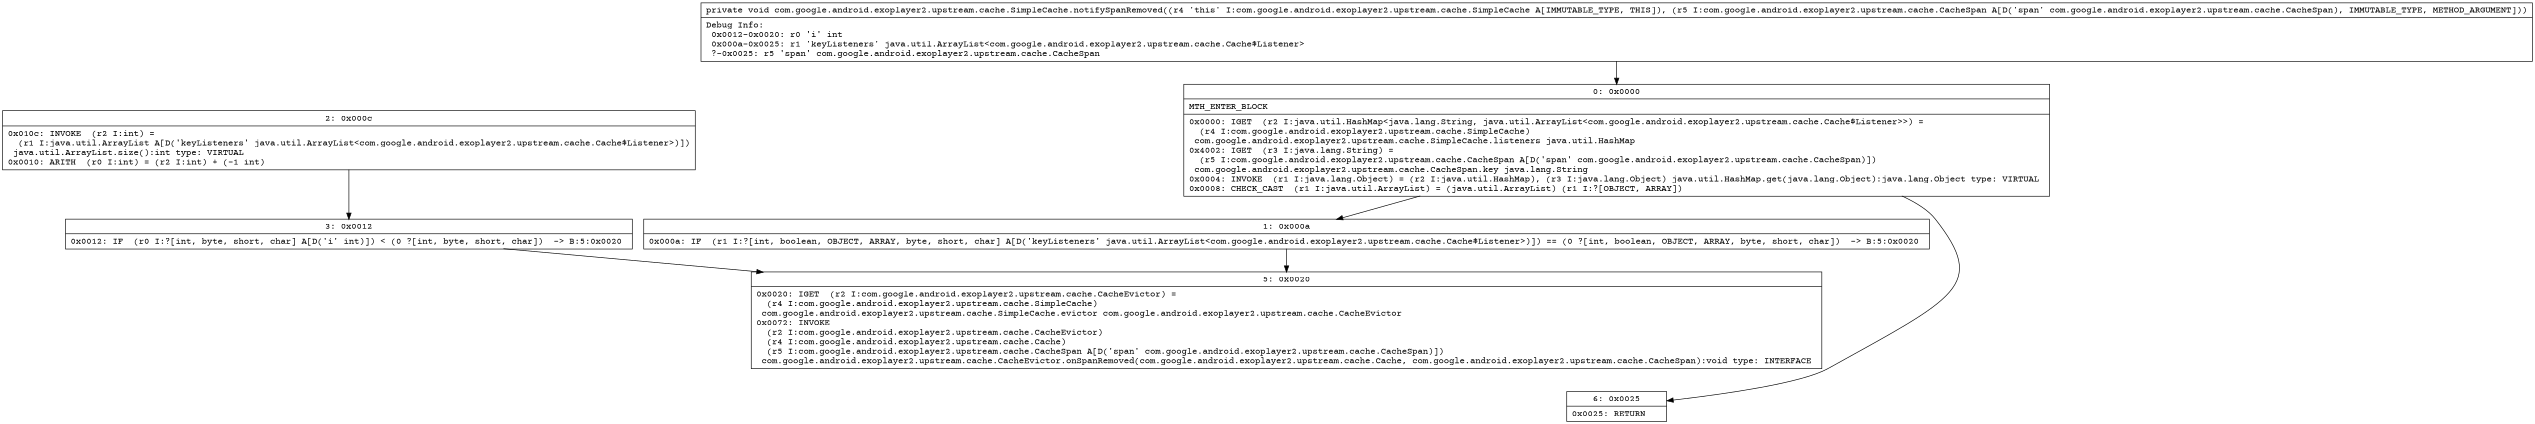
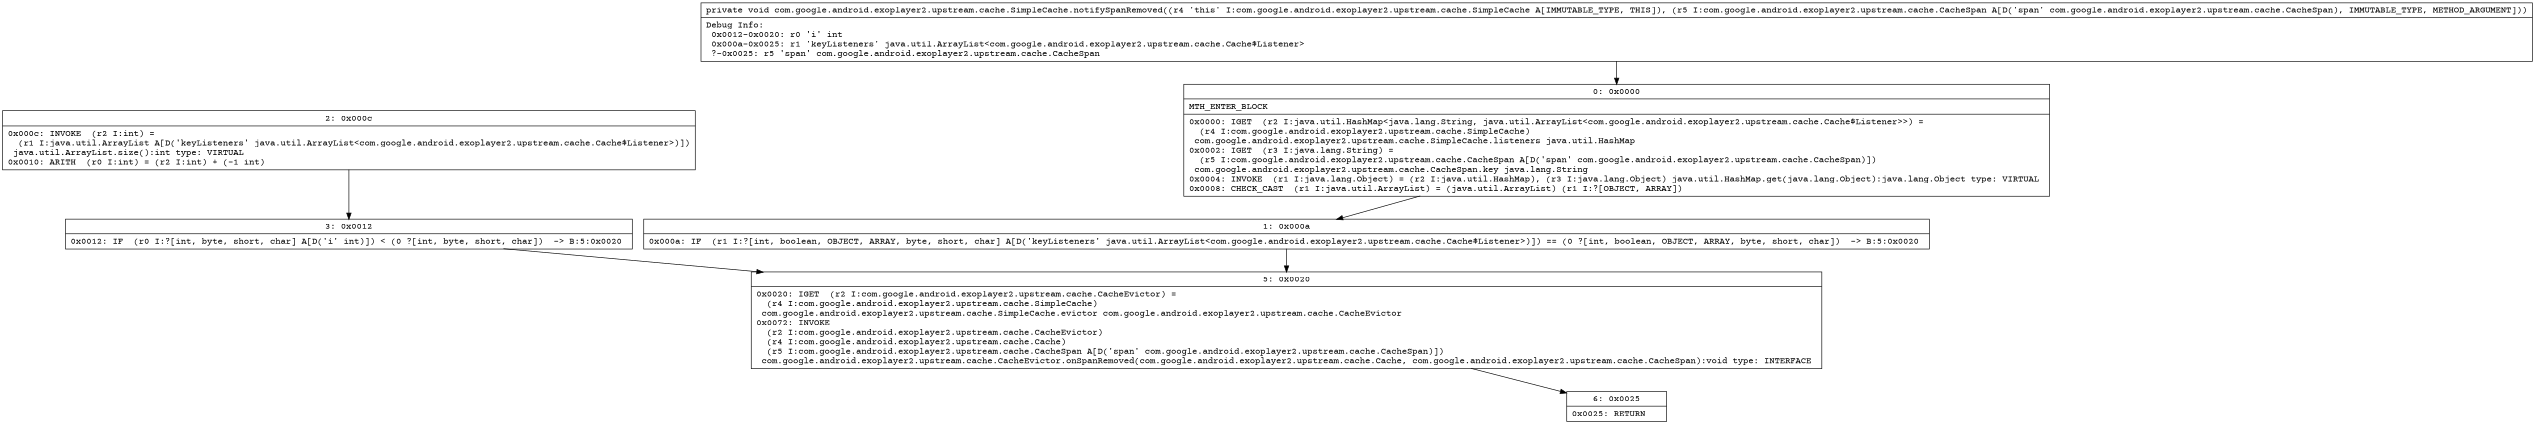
node "2: 0x000c": text "0x010c: INVOKE  (r2 I:int) =" -> "0x000c: INVOKE  (r2 I:int) ="
node "0: 0x0000": text "0x4002: IGET  (r3 I:java.lang.String) =" -> "0x0002: IGET  (r3 I:java.lang.String) ="
edge "0: 0x0000" -> "6: 0x0025": now "5: 0x0020" -> "6: 0x0025"
